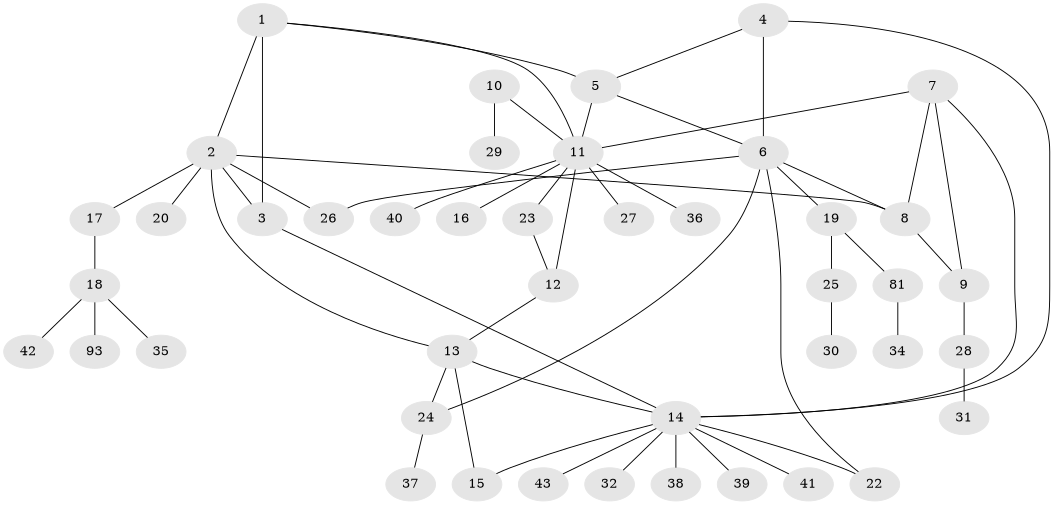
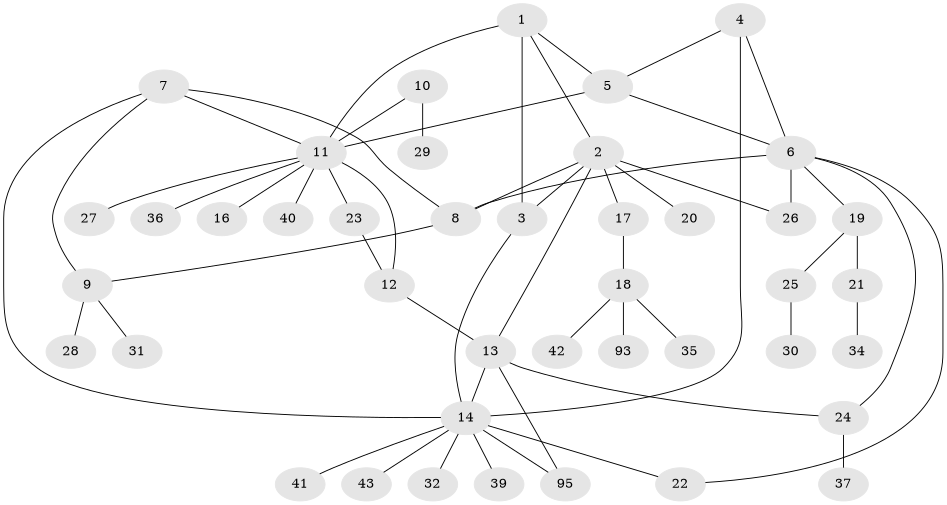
node "81": label "81" -> "21"
edge "28" -- "31": now "9" -- "31"
node "15": label "15" -> "95"
node "38": removed
